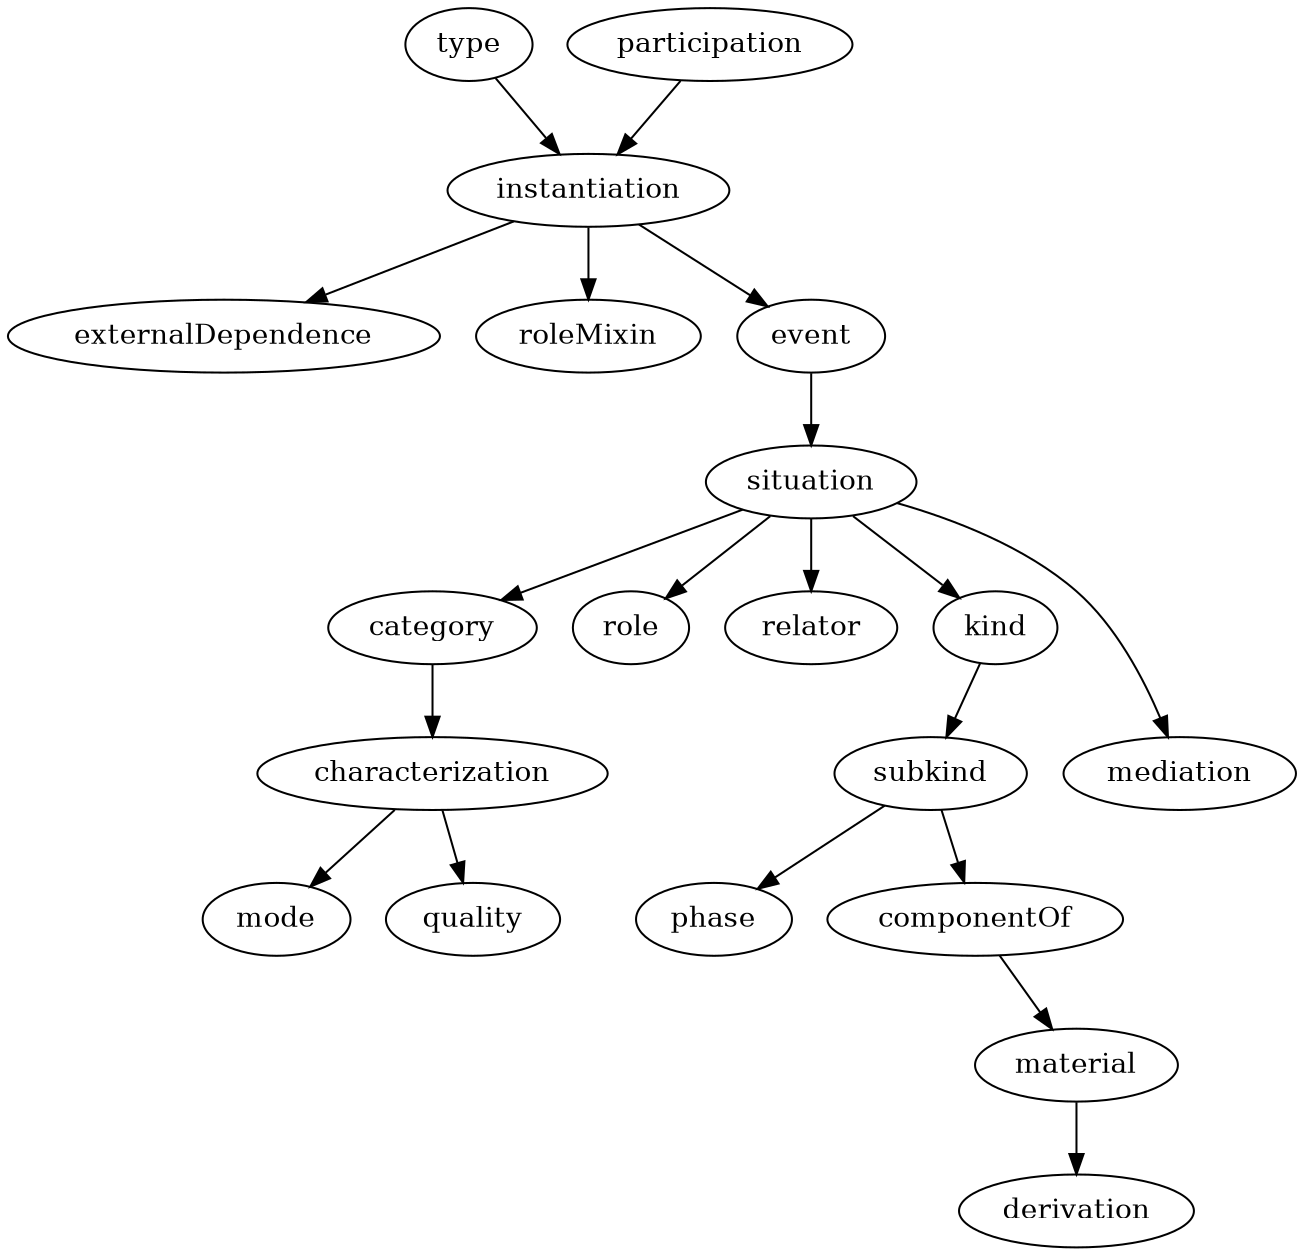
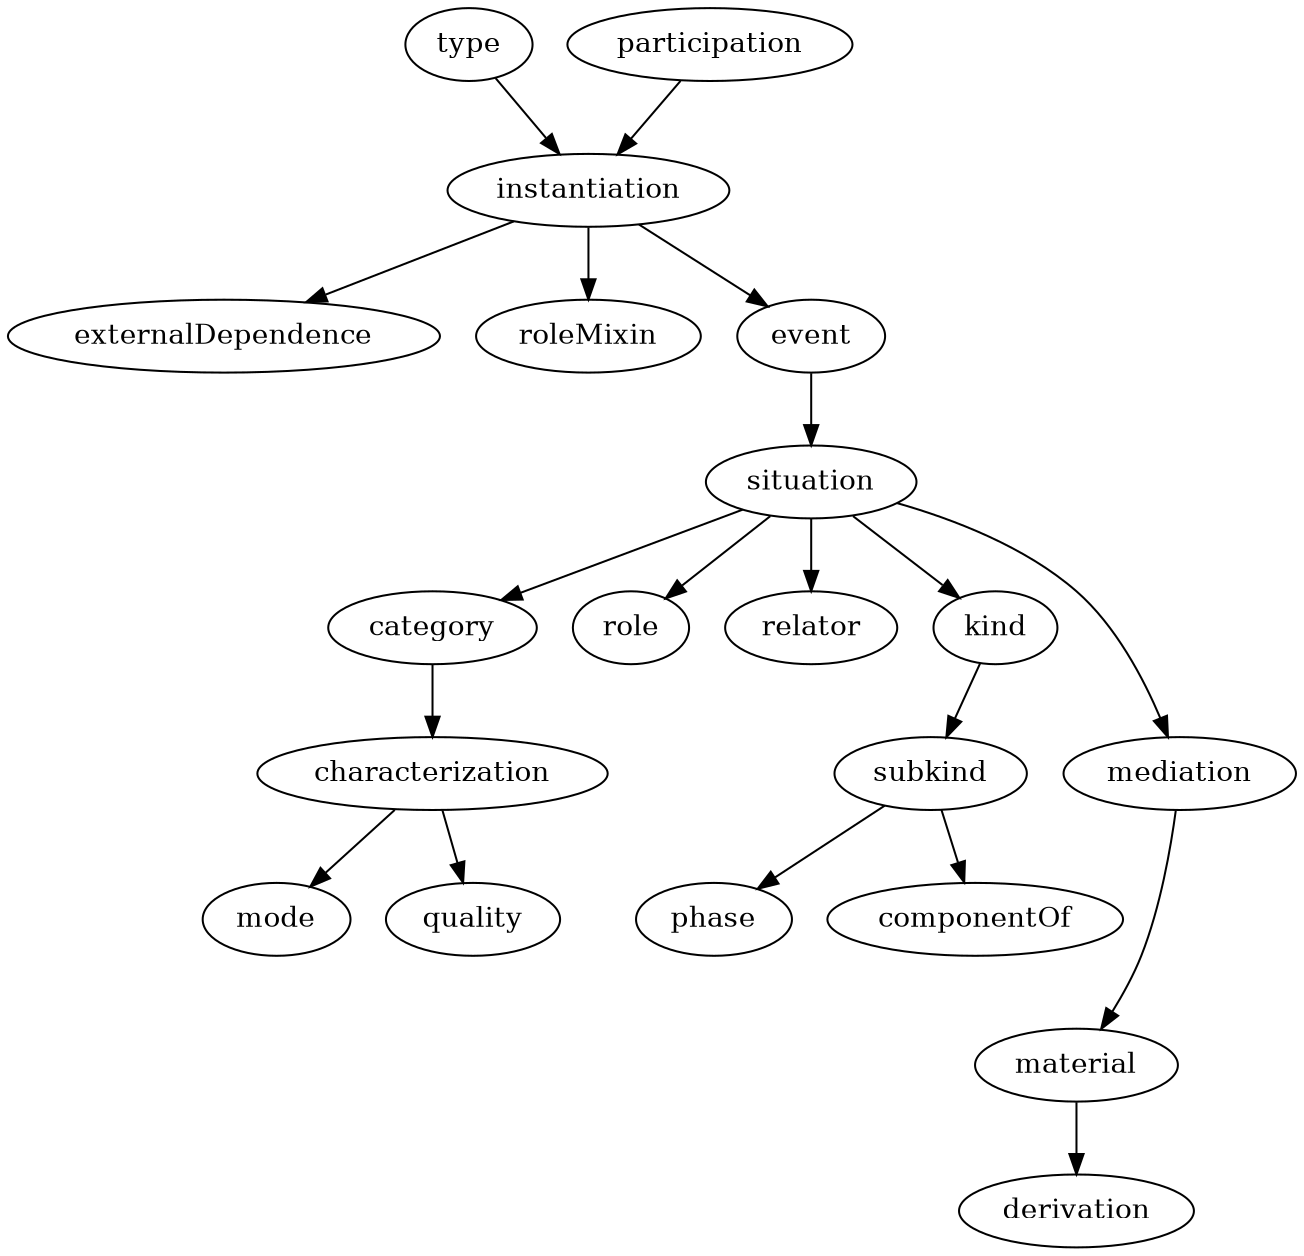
edge "componentOf" -> "material": now "mediation" -> "material"
